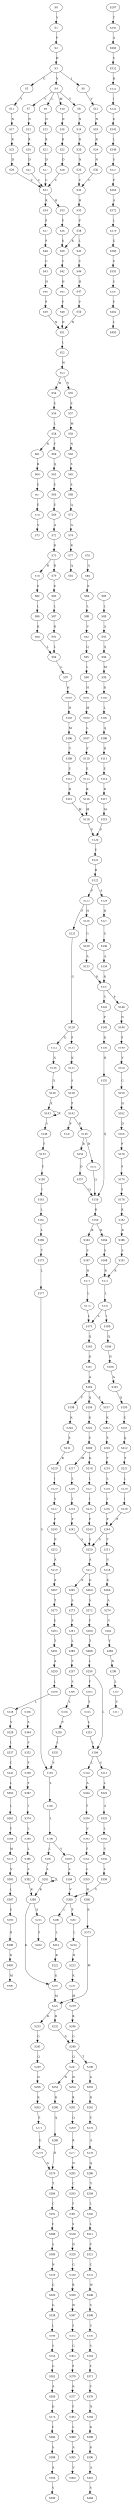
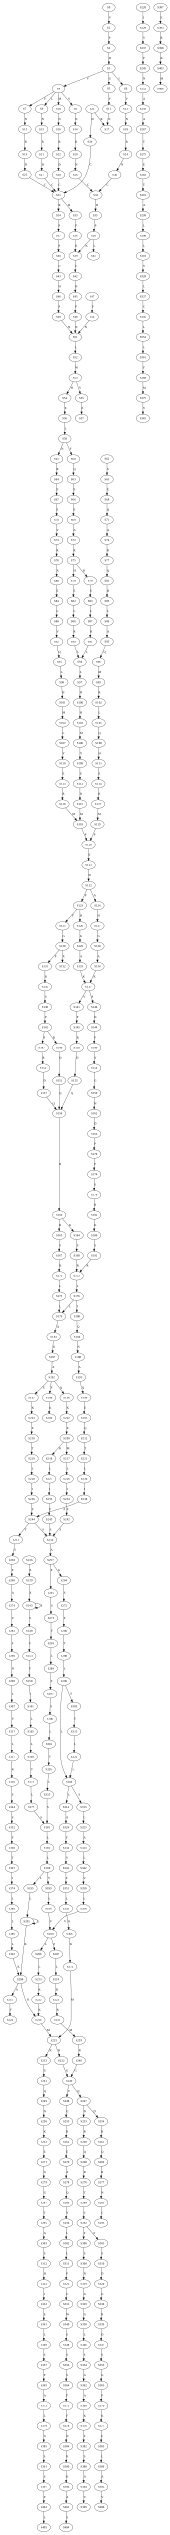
edge "S17" -> "S23": reversed
node "S44": removed
node "S59": removed
edge "S73" -> "S76": added, label "R"
edge "S81" -> "S85": added, label "D"
edge "S132" -> "S136": removed, label "X"
edge "S146" -> "S152": now "S147" -> "S152"
node "S211": removed
node "S327": added
edge "S381" -> "S387": removed, label "L"
edge "S279" -> "S276": now "S279" -> "S287"
edge "S293" -> "S301": now "S292" -> "S301"
